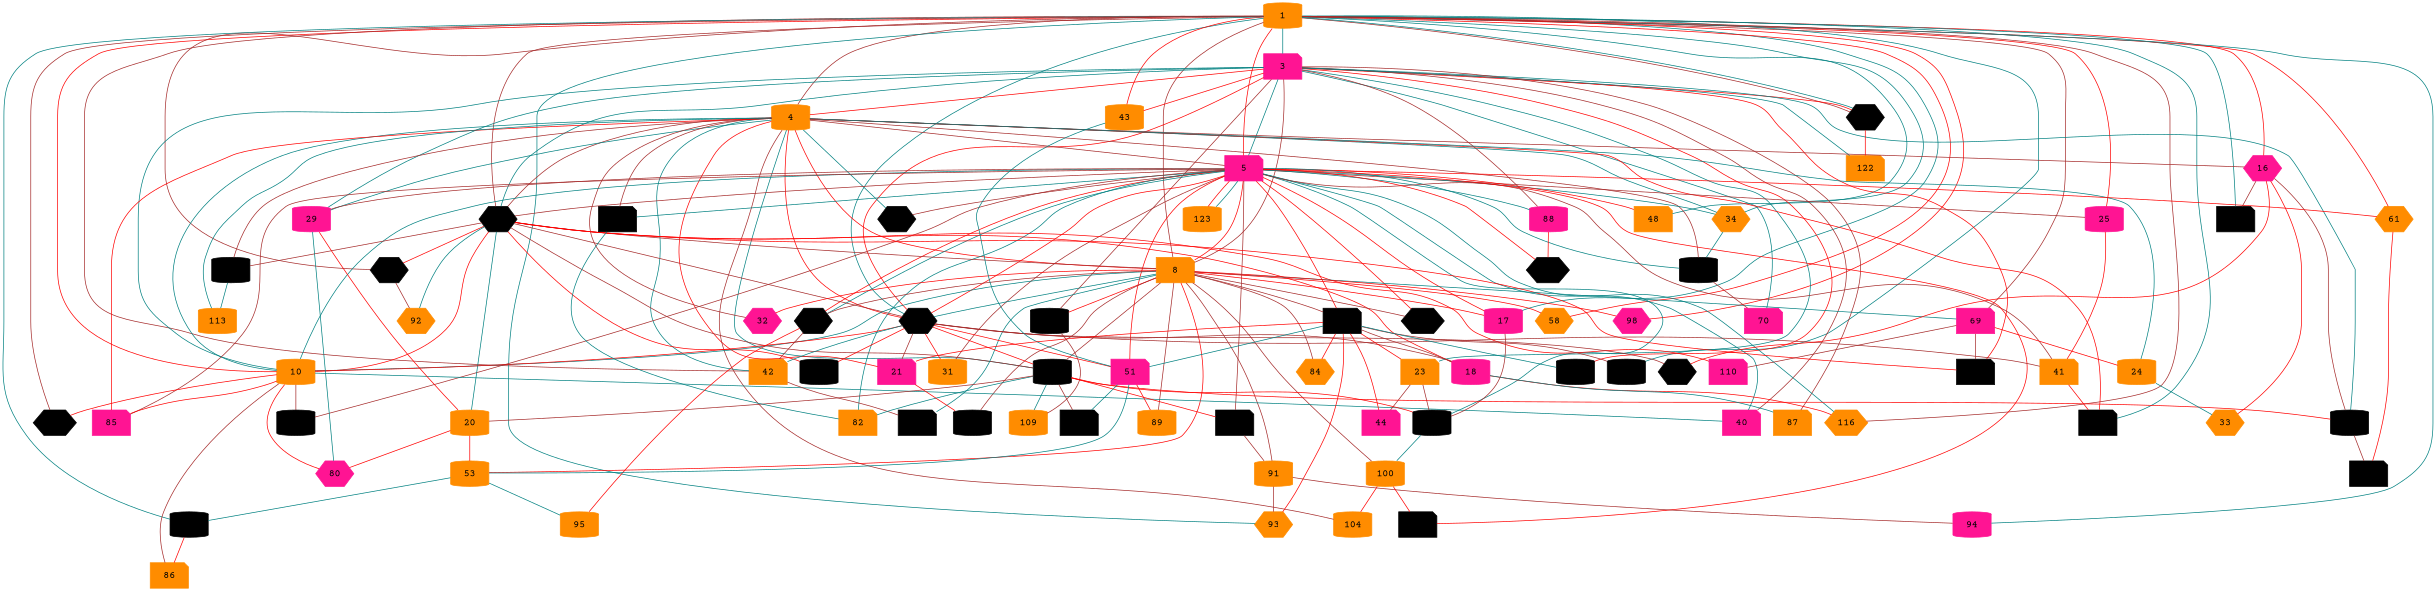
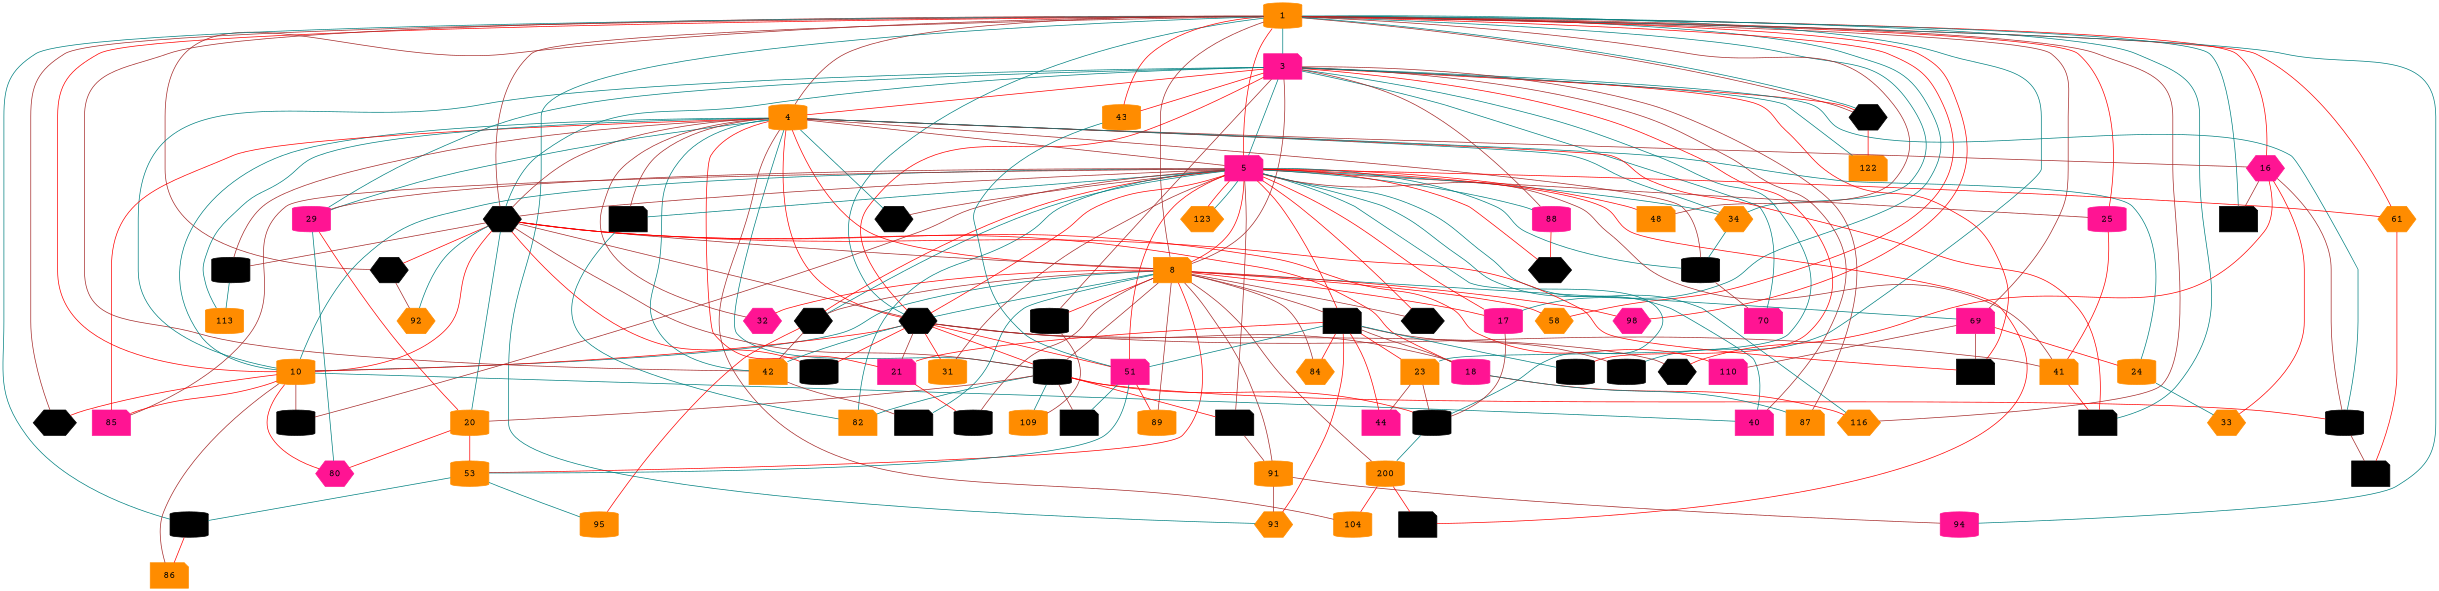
edge "1" -- "48": color teal -> brown
node "123": shape cylinder -> hexagon
node "100": label "100" -> "200"
